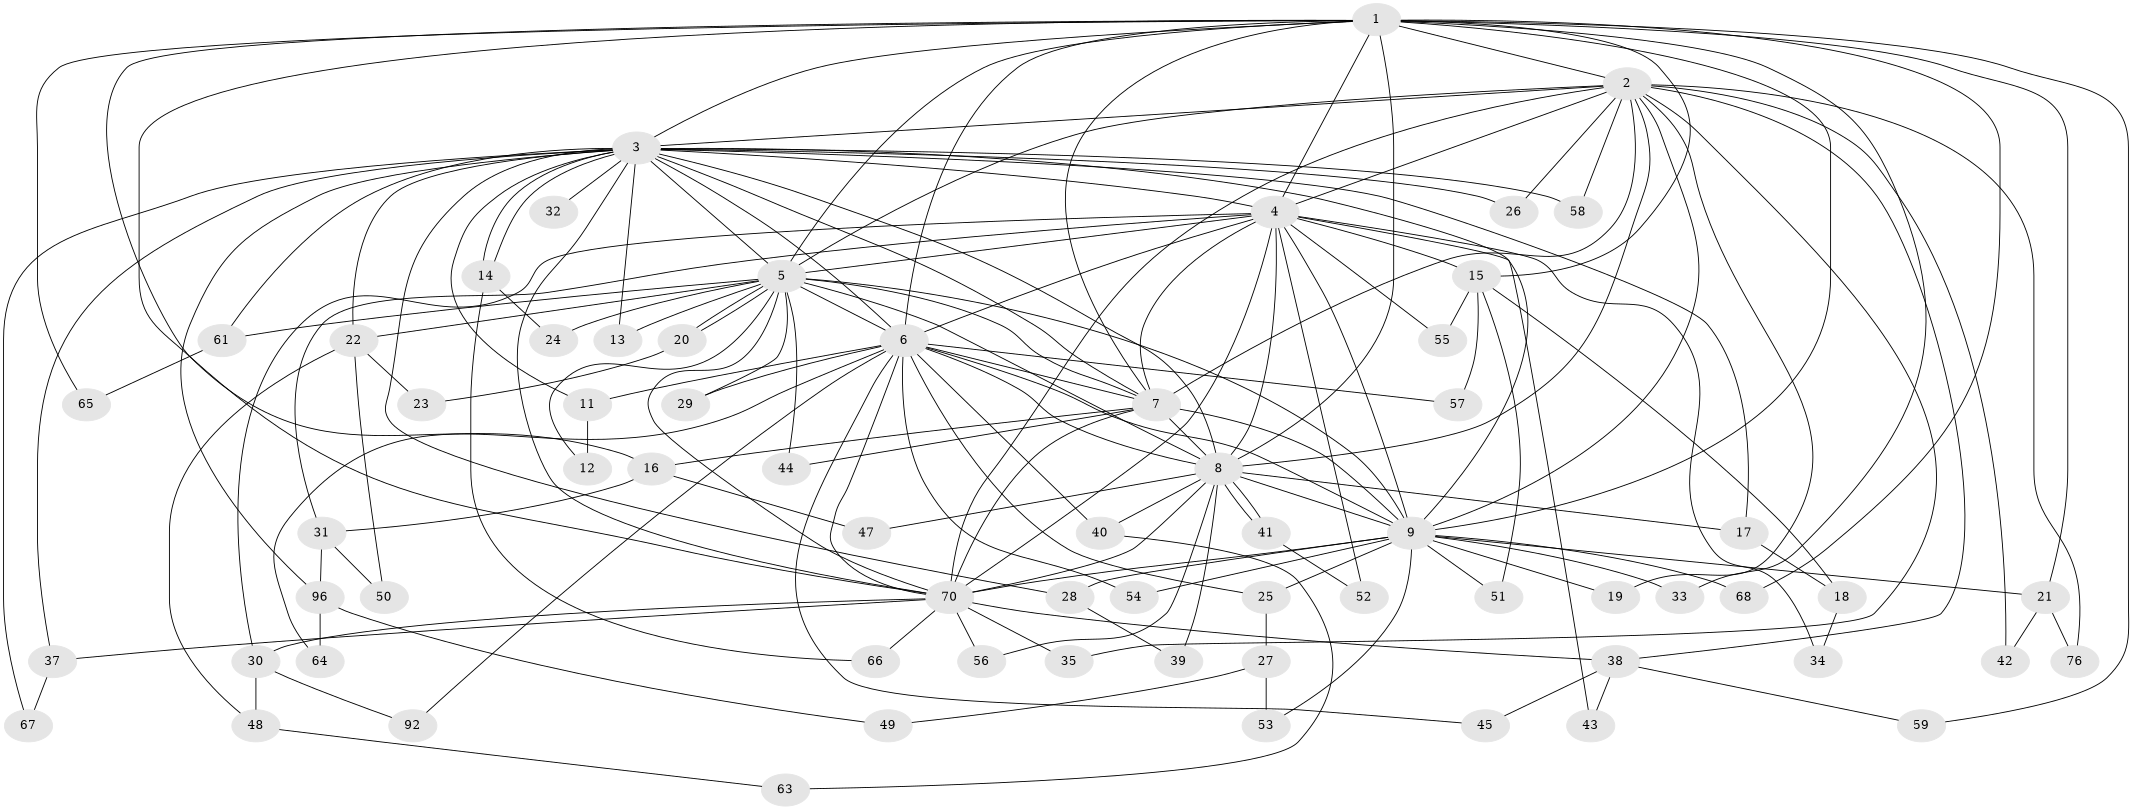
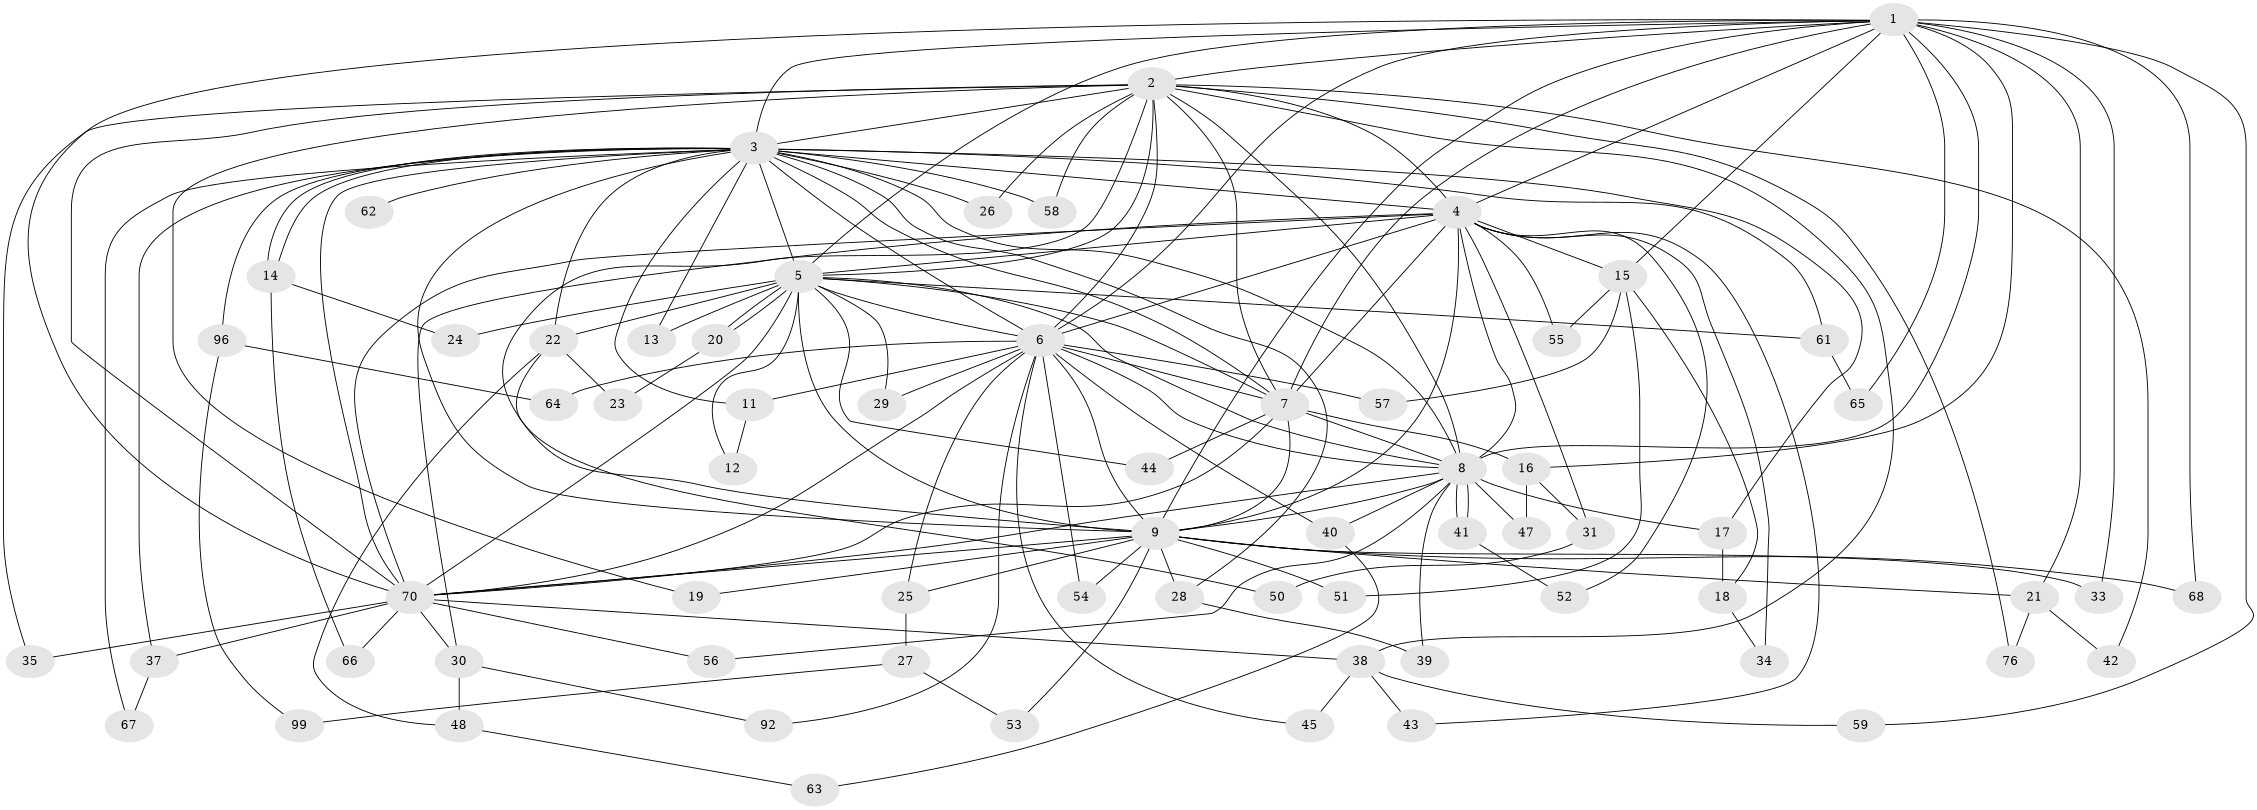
node "32": label "32" -> "62"
edge "2" -- "6": added
edge "31" -- "96": removed
node "49": label "49" -> "99"
